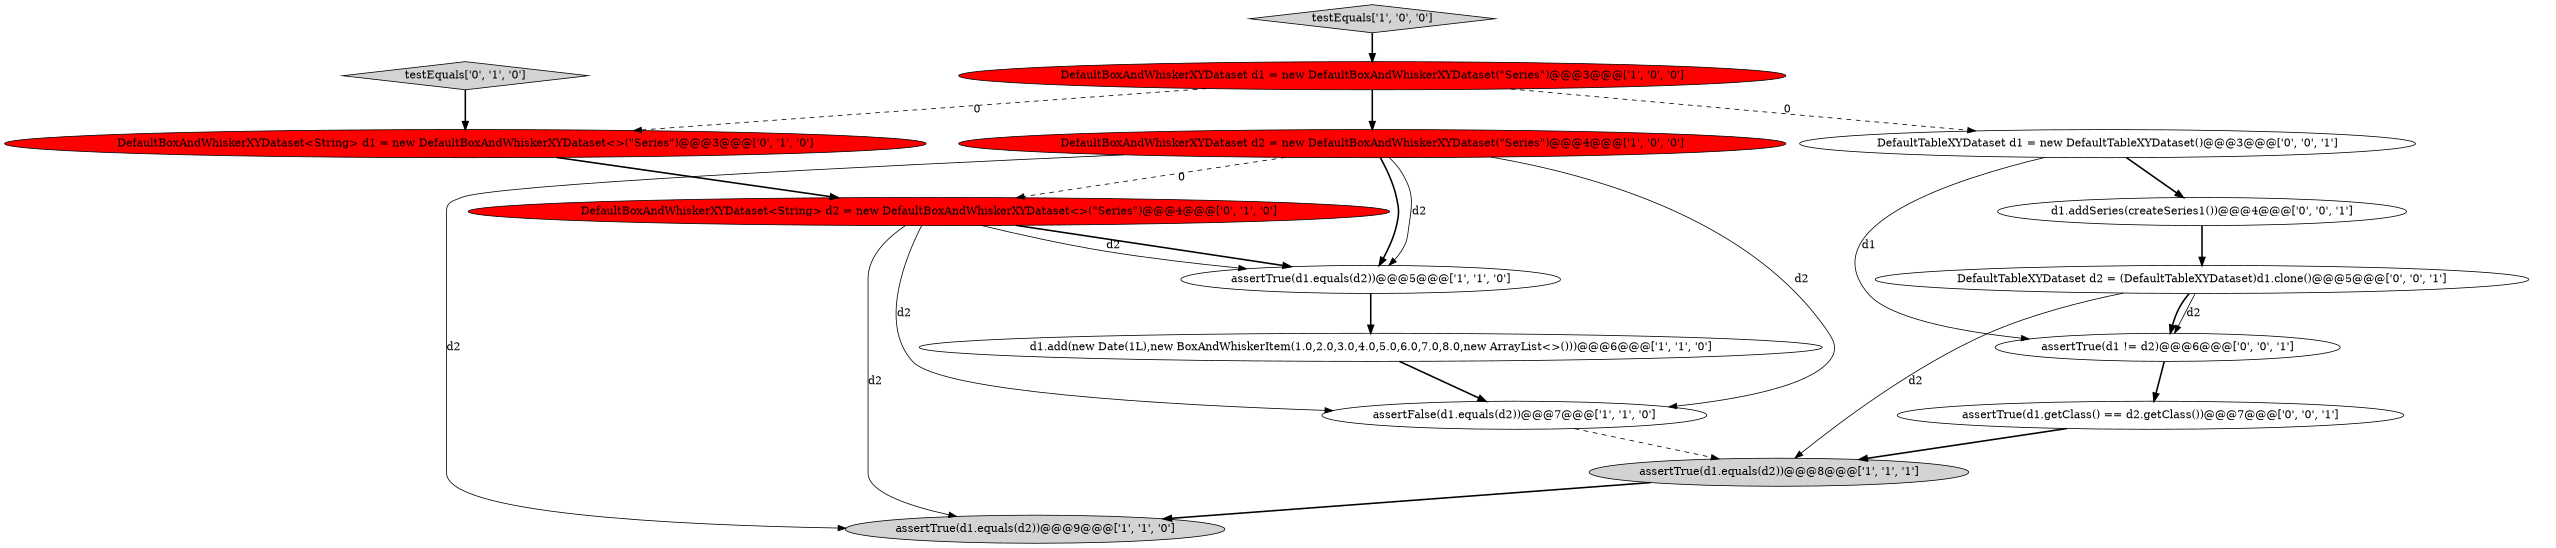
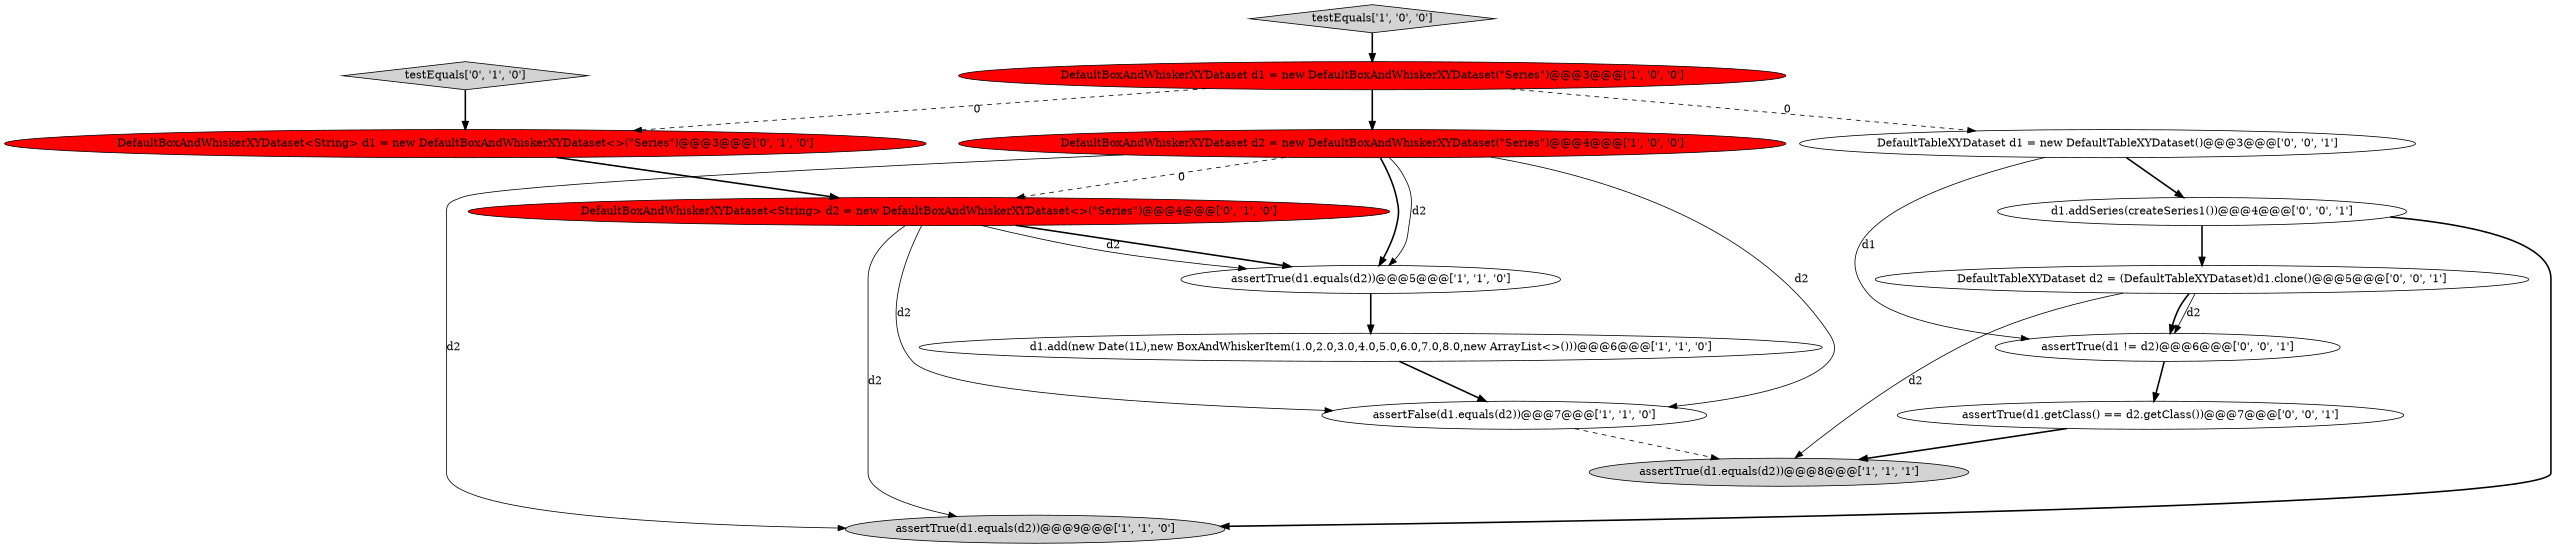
edge "assertTrue(d1.equals(d2))@@@8@@@['1', '1', '1']" -> "assertTrue(d1.equals(d2))@@@9@@@['1', '1', '0']": now "d1.addSeries(createSeries1())@@@4@@@['0', '0', '1']" -> "assertTrue(d1.equals(d2))@@@9@@@['1', '1', '0']"
